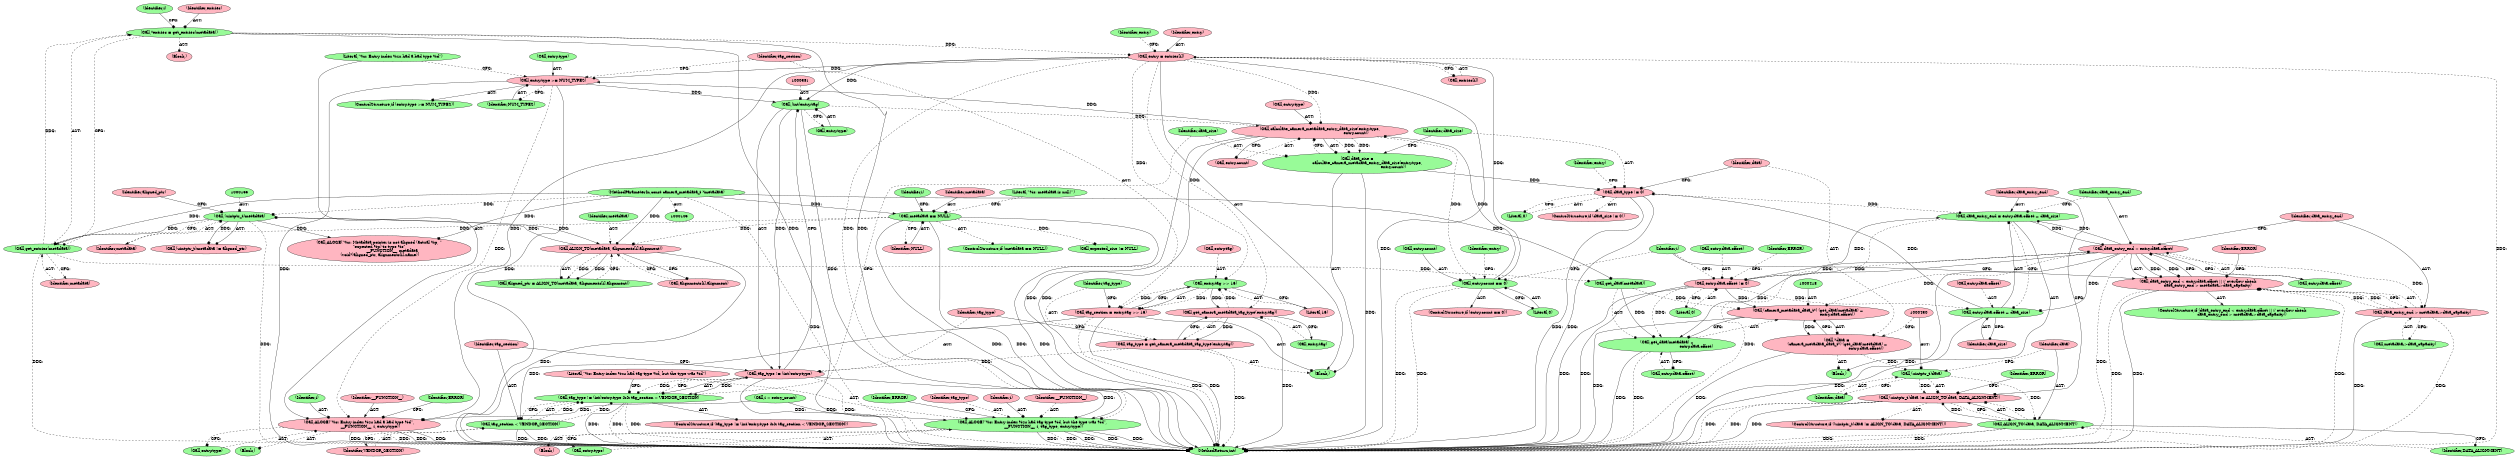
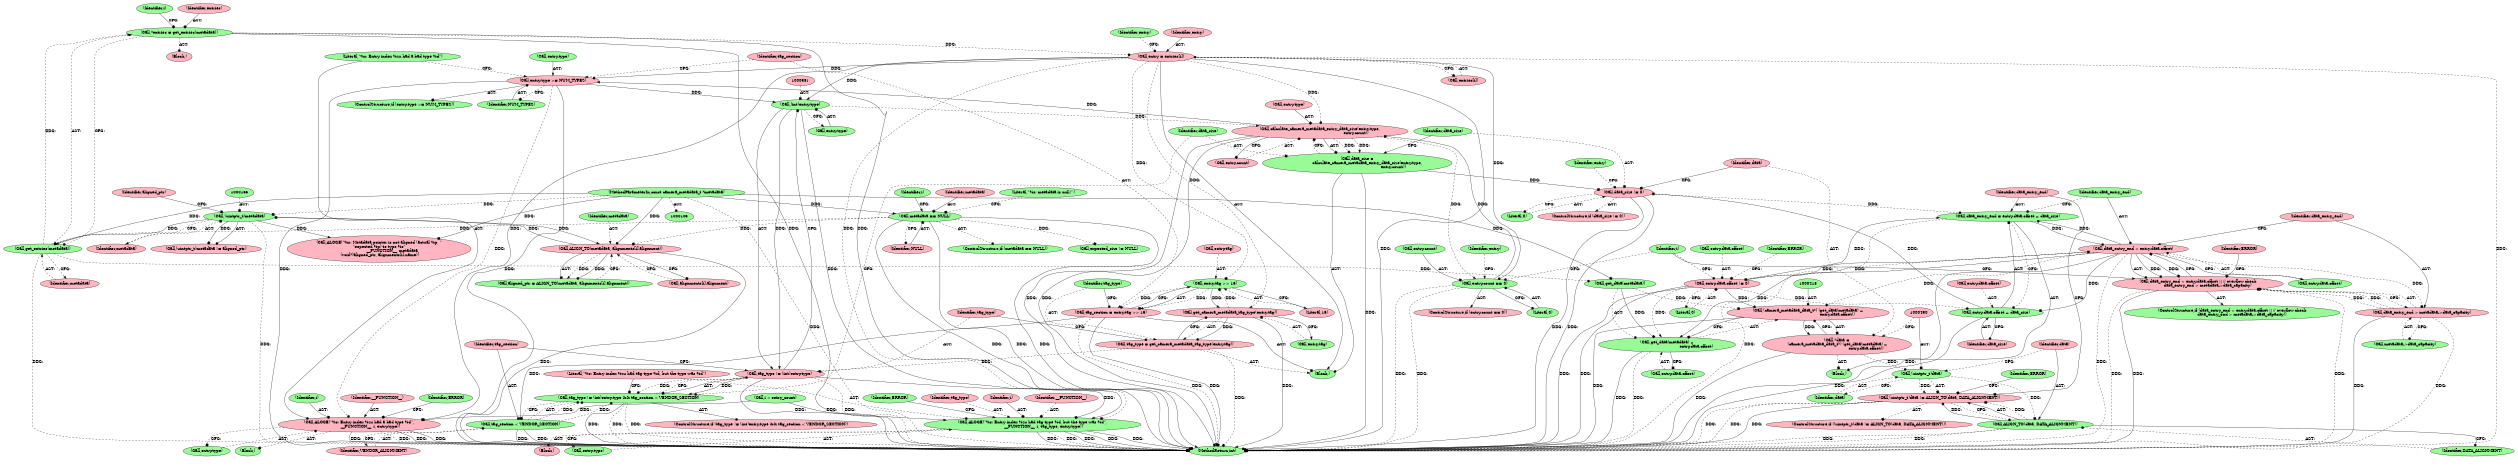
node "(Call,(int)entry.tag)": label "(Call,(int)entry.tag)" -> "(Call,(int)entry.type)"
node "(Call,data_type != 0)": label "(Call,data_type != 0)" -> "(Call,data_size != 0)"
node "(Identifier,VENDOR_SECTION)": label "(Identifier,VENDOR_SECTION)" -> "(Identifier,VENDOR_ALIGNMENT)"
